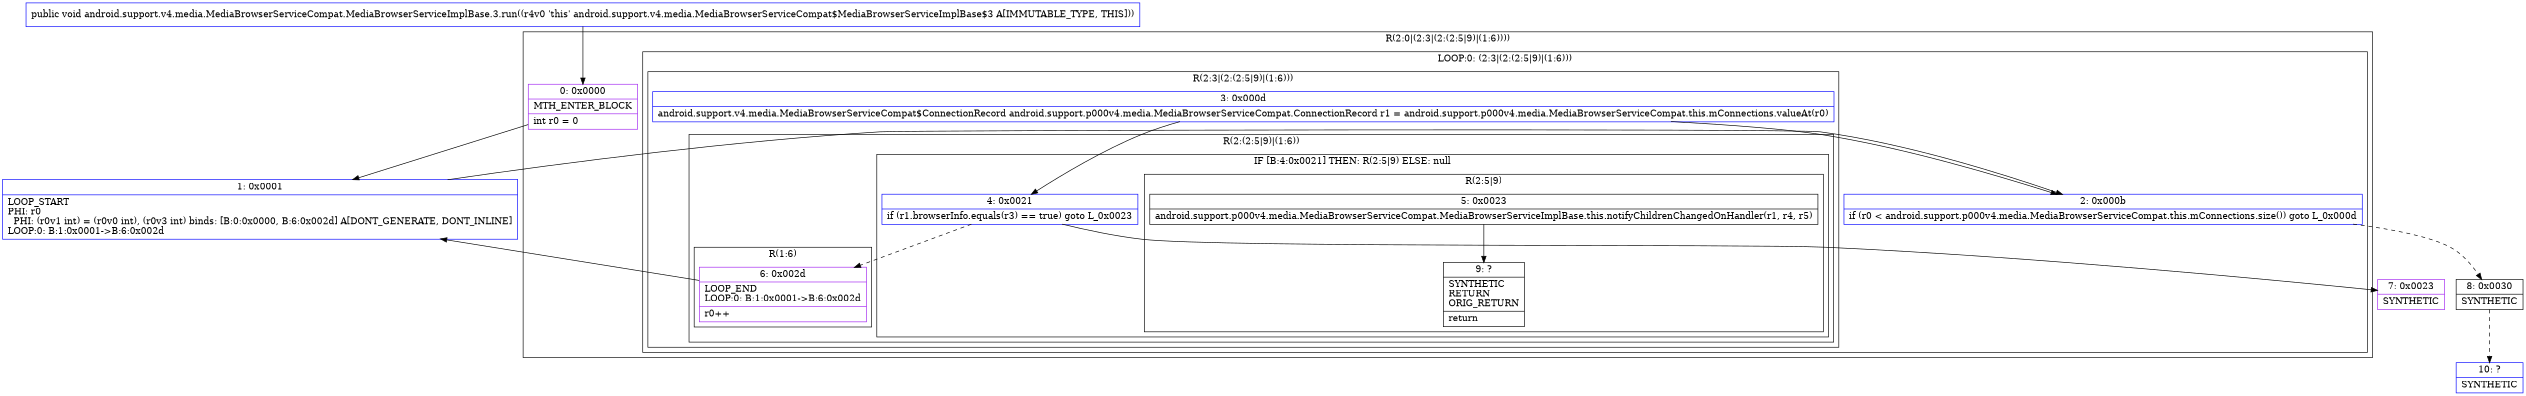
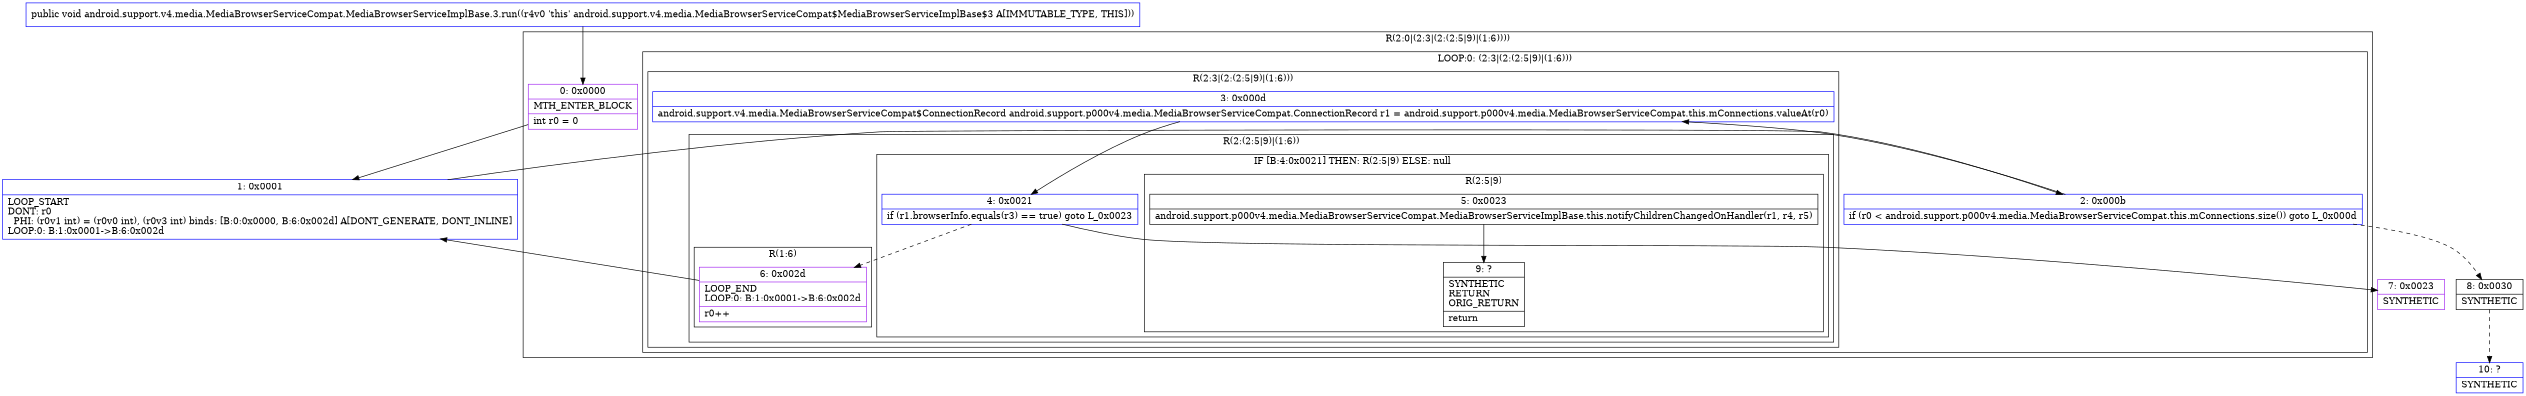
edge "3: 0x000d" -> "2: 0x000b": reversed
node "1: 0x0001": text "PHI: r0" -> "DONT: r0"
